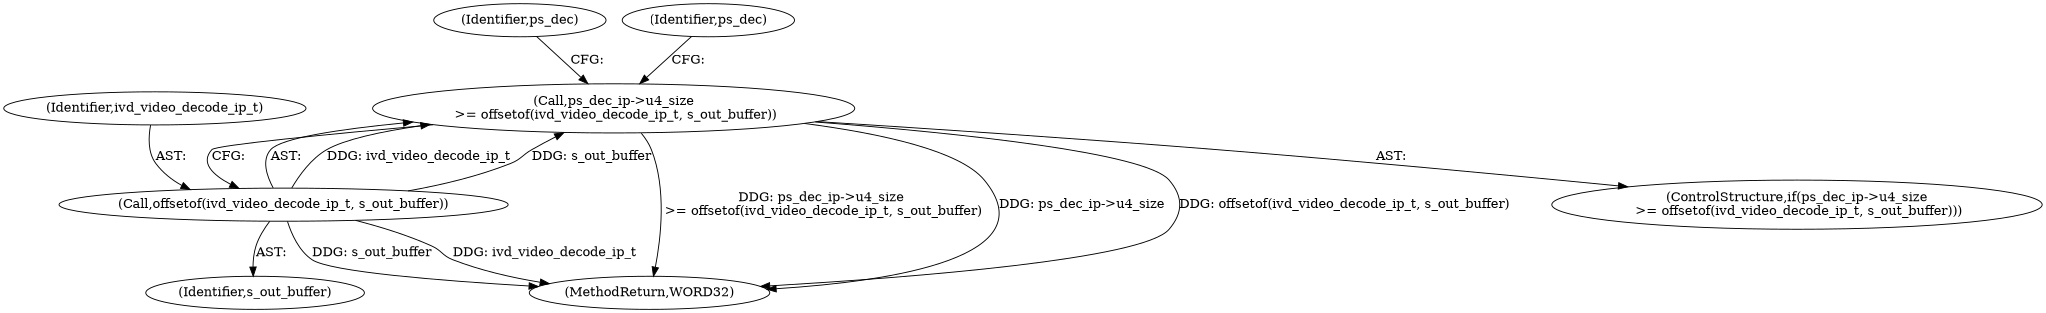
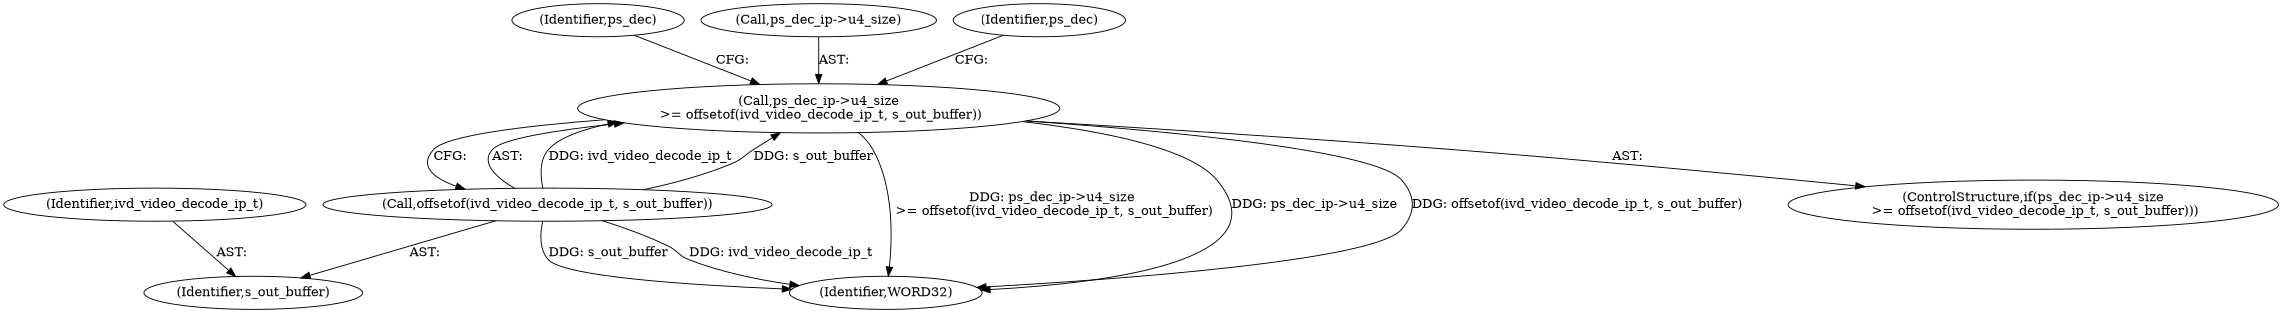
node "(Call,ps_dec_ip->u4_size)": added
edge "(Identifier,ivd_video_decode_ip_t)" -> "(Call,offsetof(ivd_video_decode_ip_t, s_out_buffer))": now "(Identifier,ivd_video_decode_ip_t)" -> "(Identifier,s_out_buffer)"
node "(MethodReturn,WORD32)": label "(MethodReturn,WORD32)" -> "(Identifier,WORD32)"
